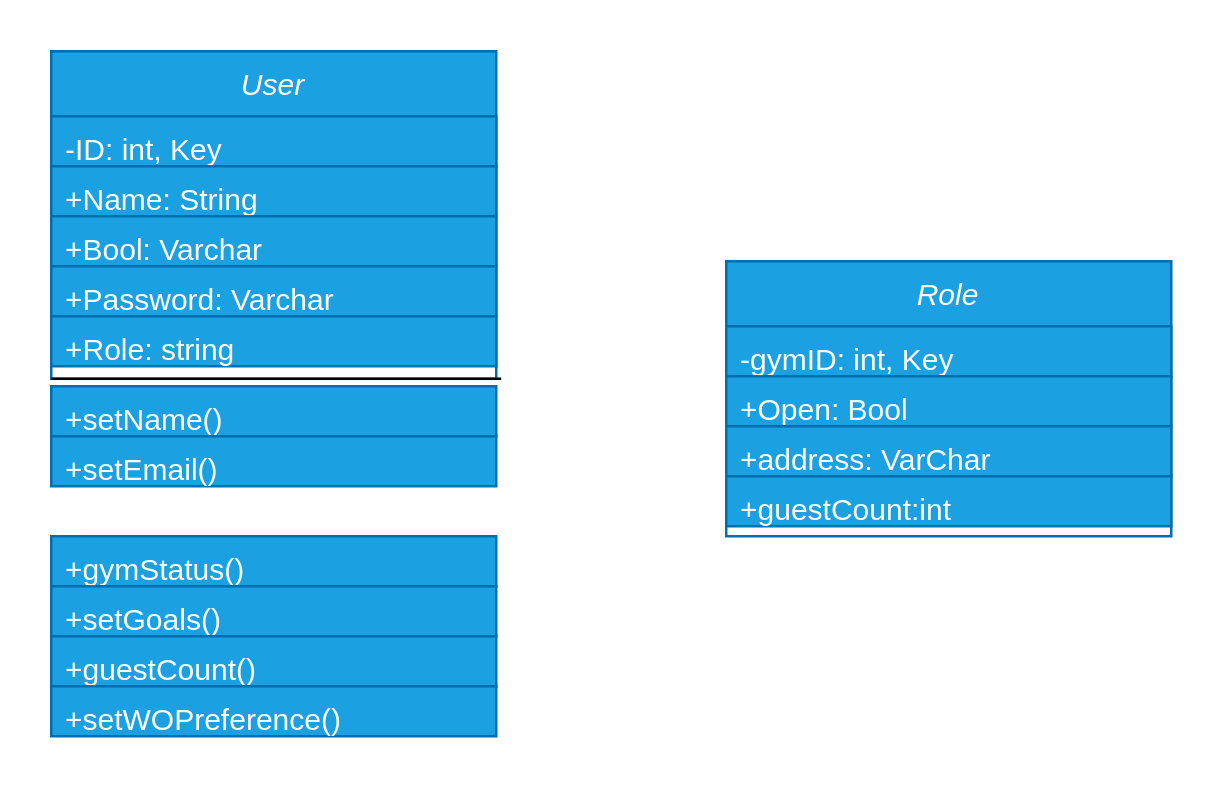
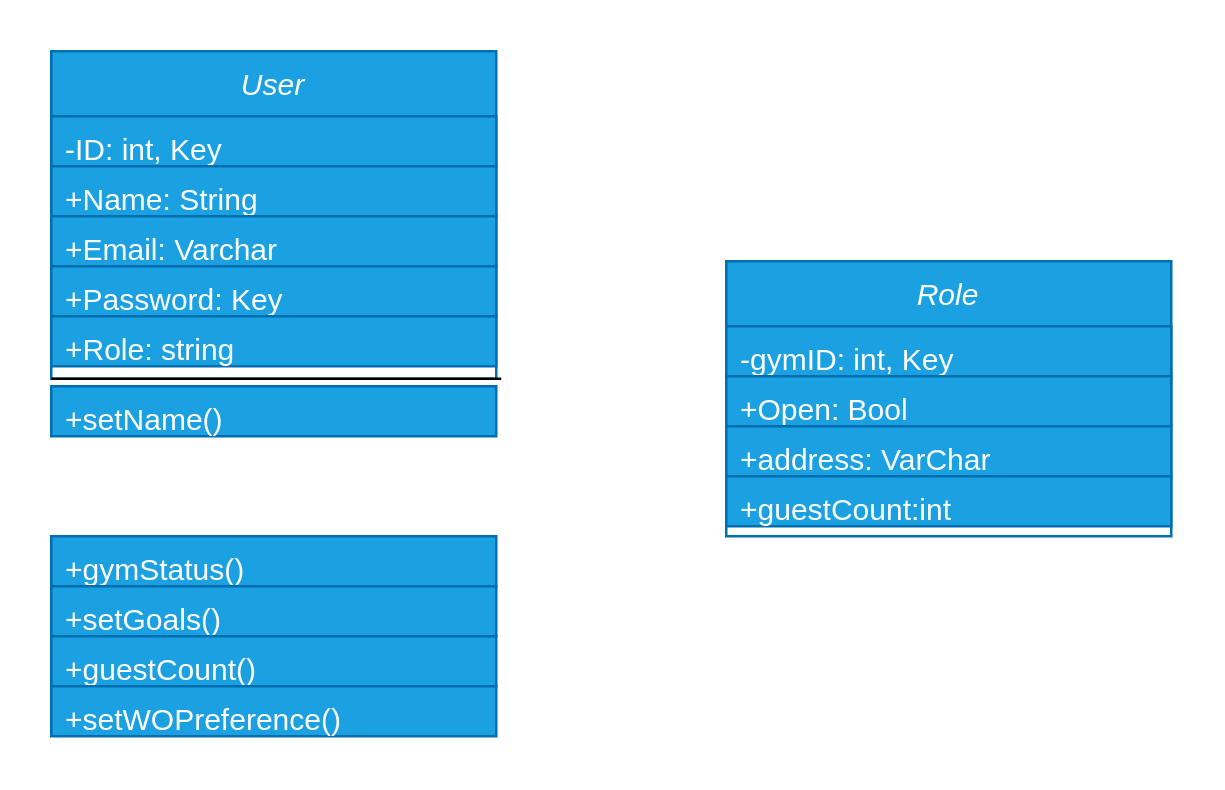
node "+Bool: Varchar": label "+Bool: Varchar" -> "+Email: Varchar"
node "+Password: Varchar": label "+Password: Varchar" -> "+Password: Key"
node "+setEmail()": removed
